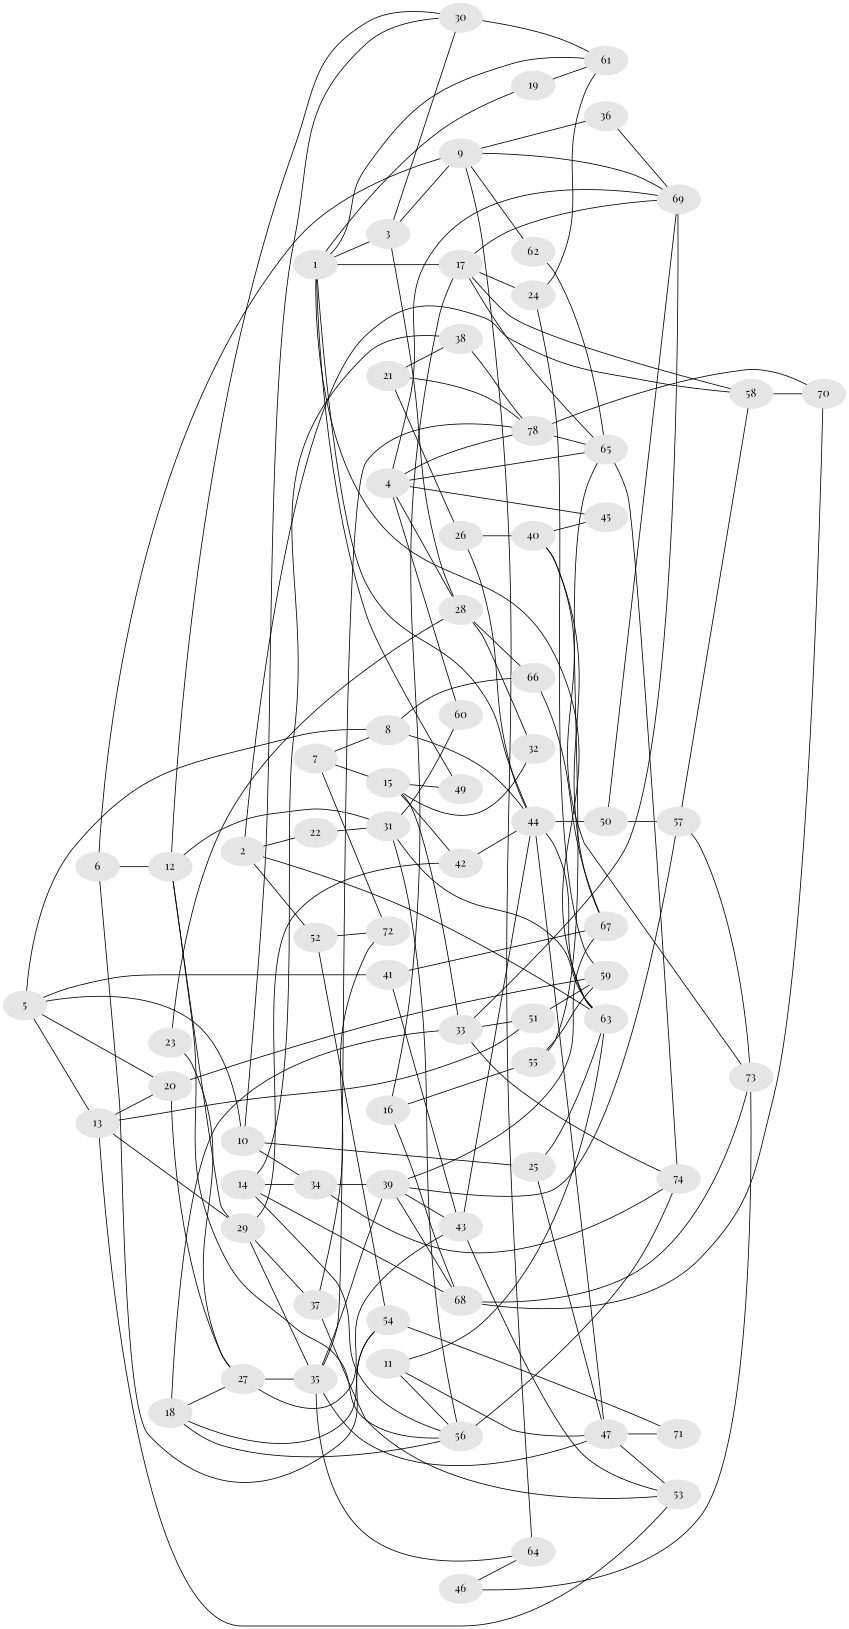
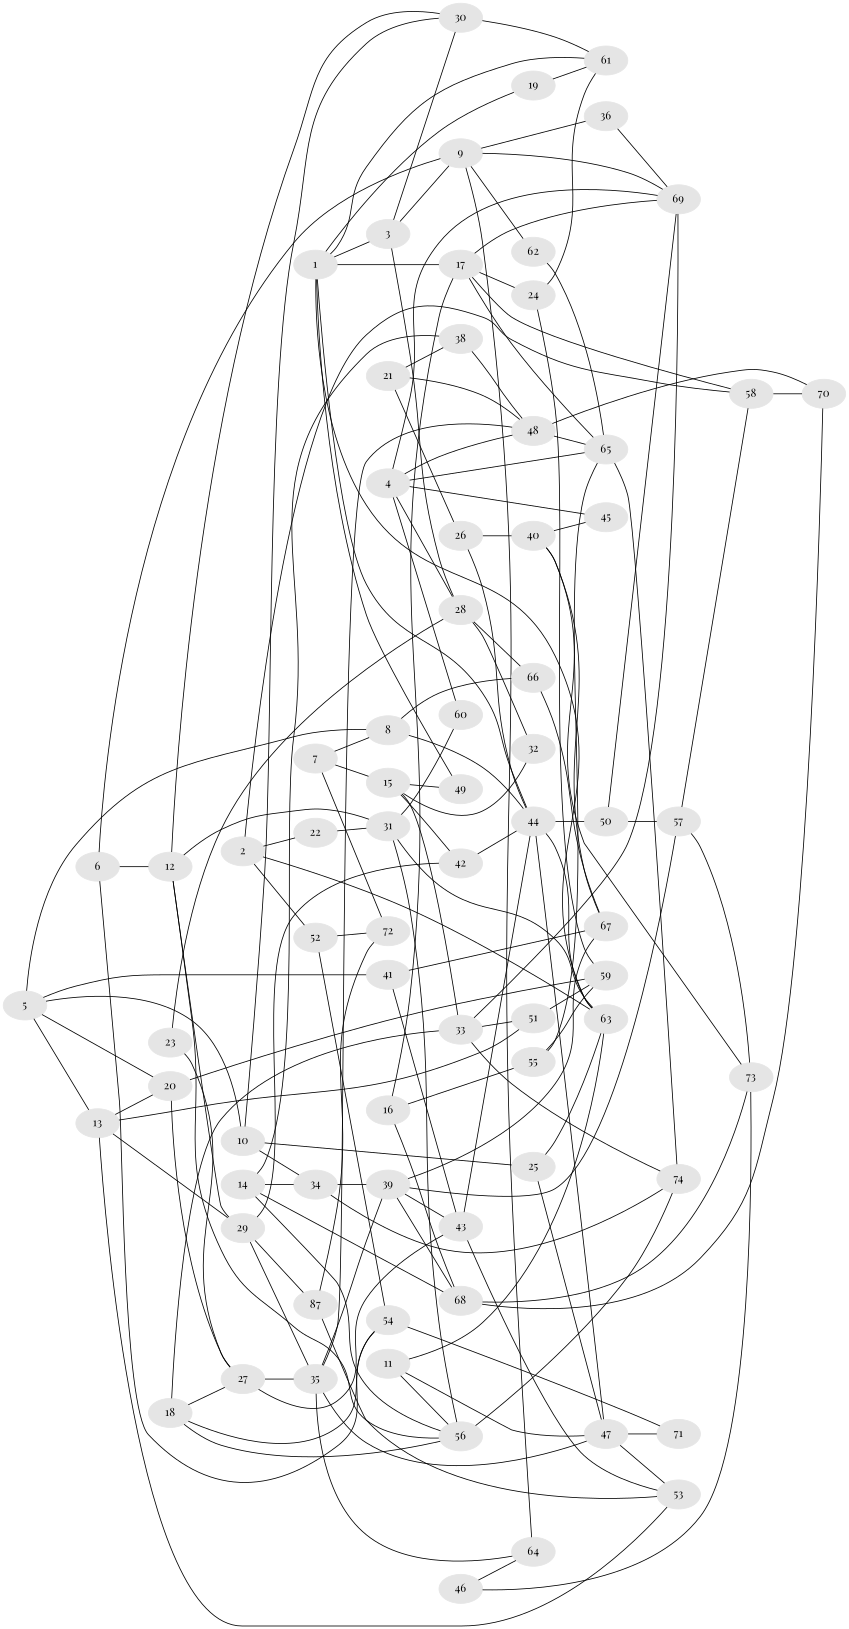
node "78": label "78" -> "48"
node "37": label "37" -> "87"
